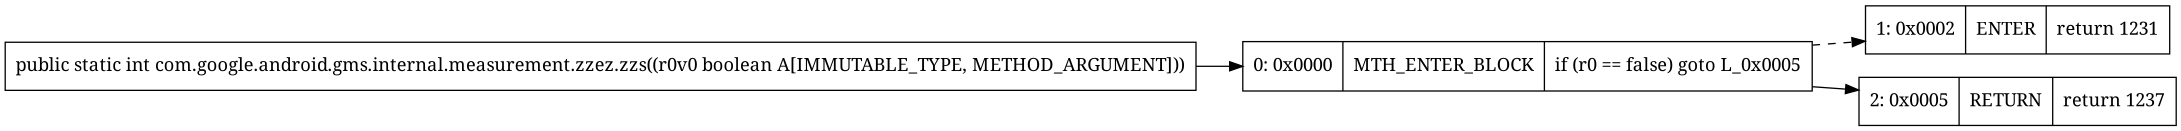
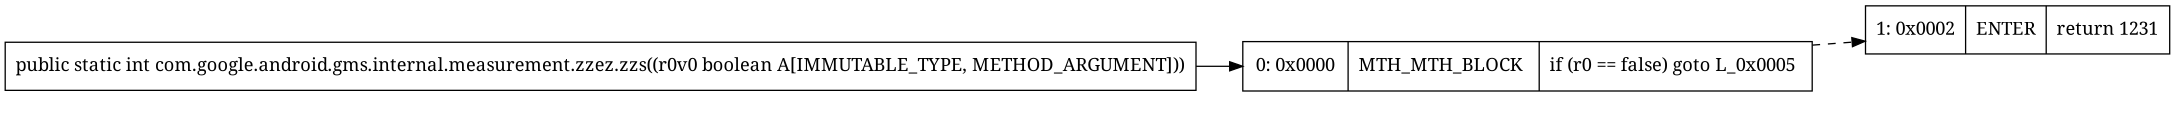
node "0: 0x0000": text "MTH_ENTER_BLOCK" -> "MTH_MTH_BLOCK"
node "2: 0x0005": removed
